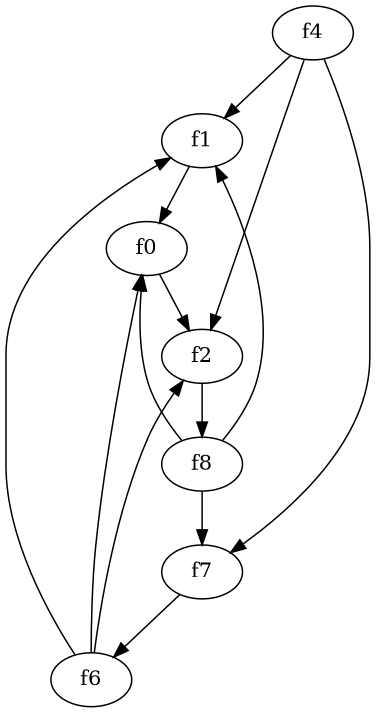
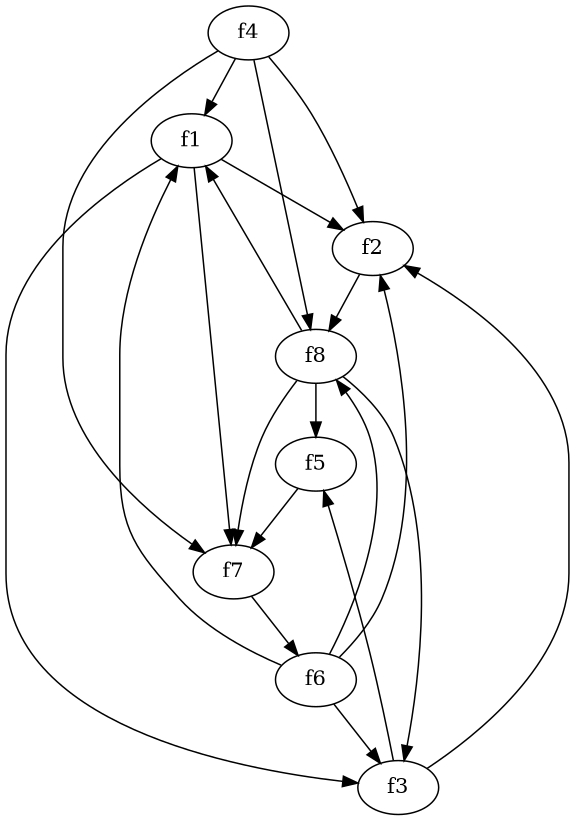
edge "f4" -> "f8": added
edge "f1" -> "f2": added
node "f0": label "f0" -> "f3"
edge "f1" -> "f7": added
node "f5": added
edge "f6" -> "f8": added
